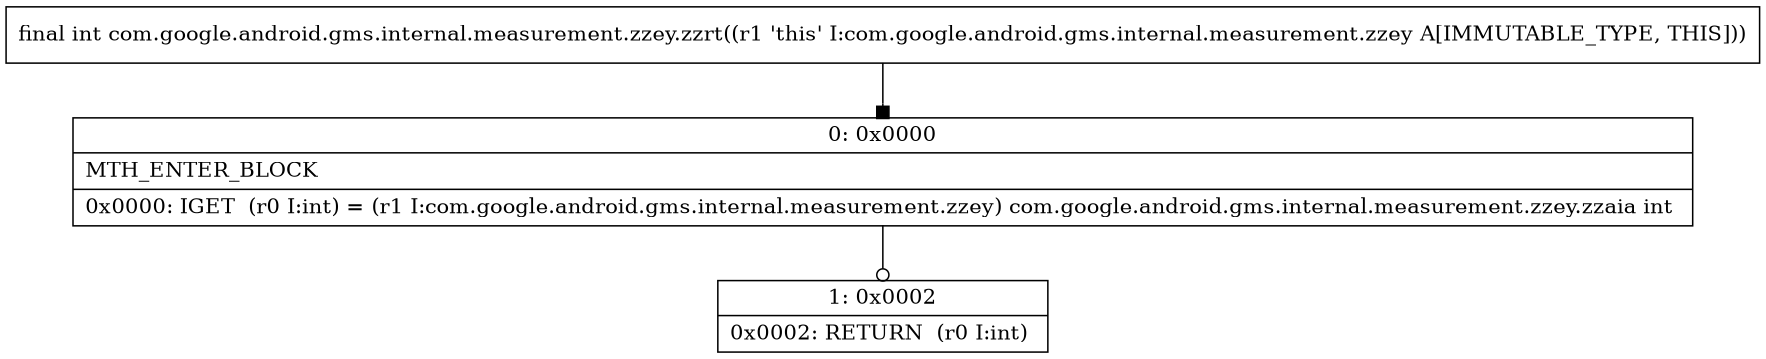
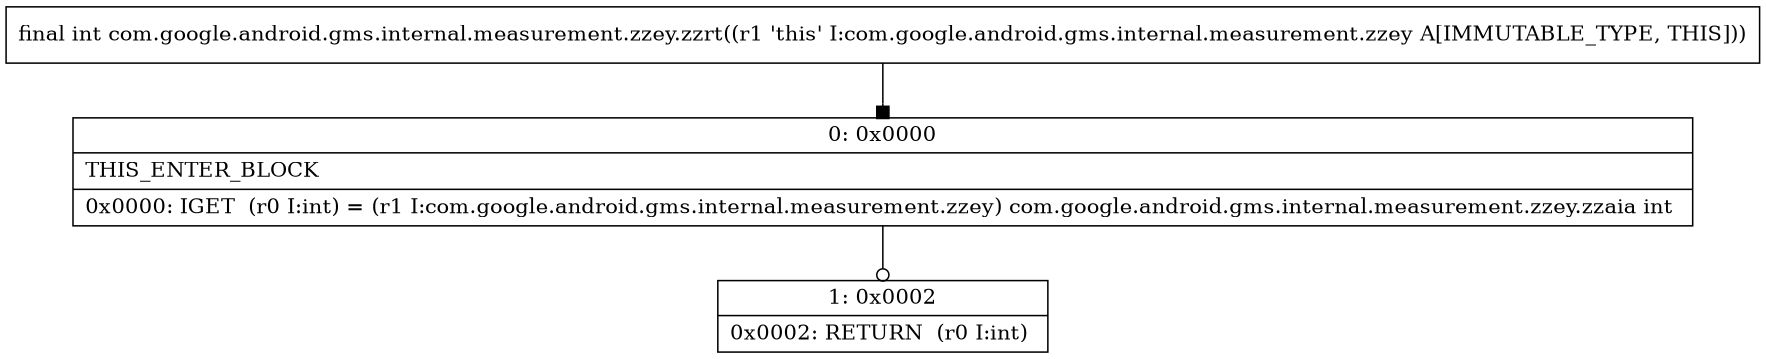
node "0: 0x0000": text "MTH_ENTER_BLOCK" -> "THIS_ENTER_BLOCK"
